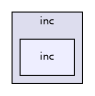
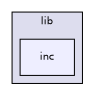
cluster "inc": label "inc" -> "lib"
